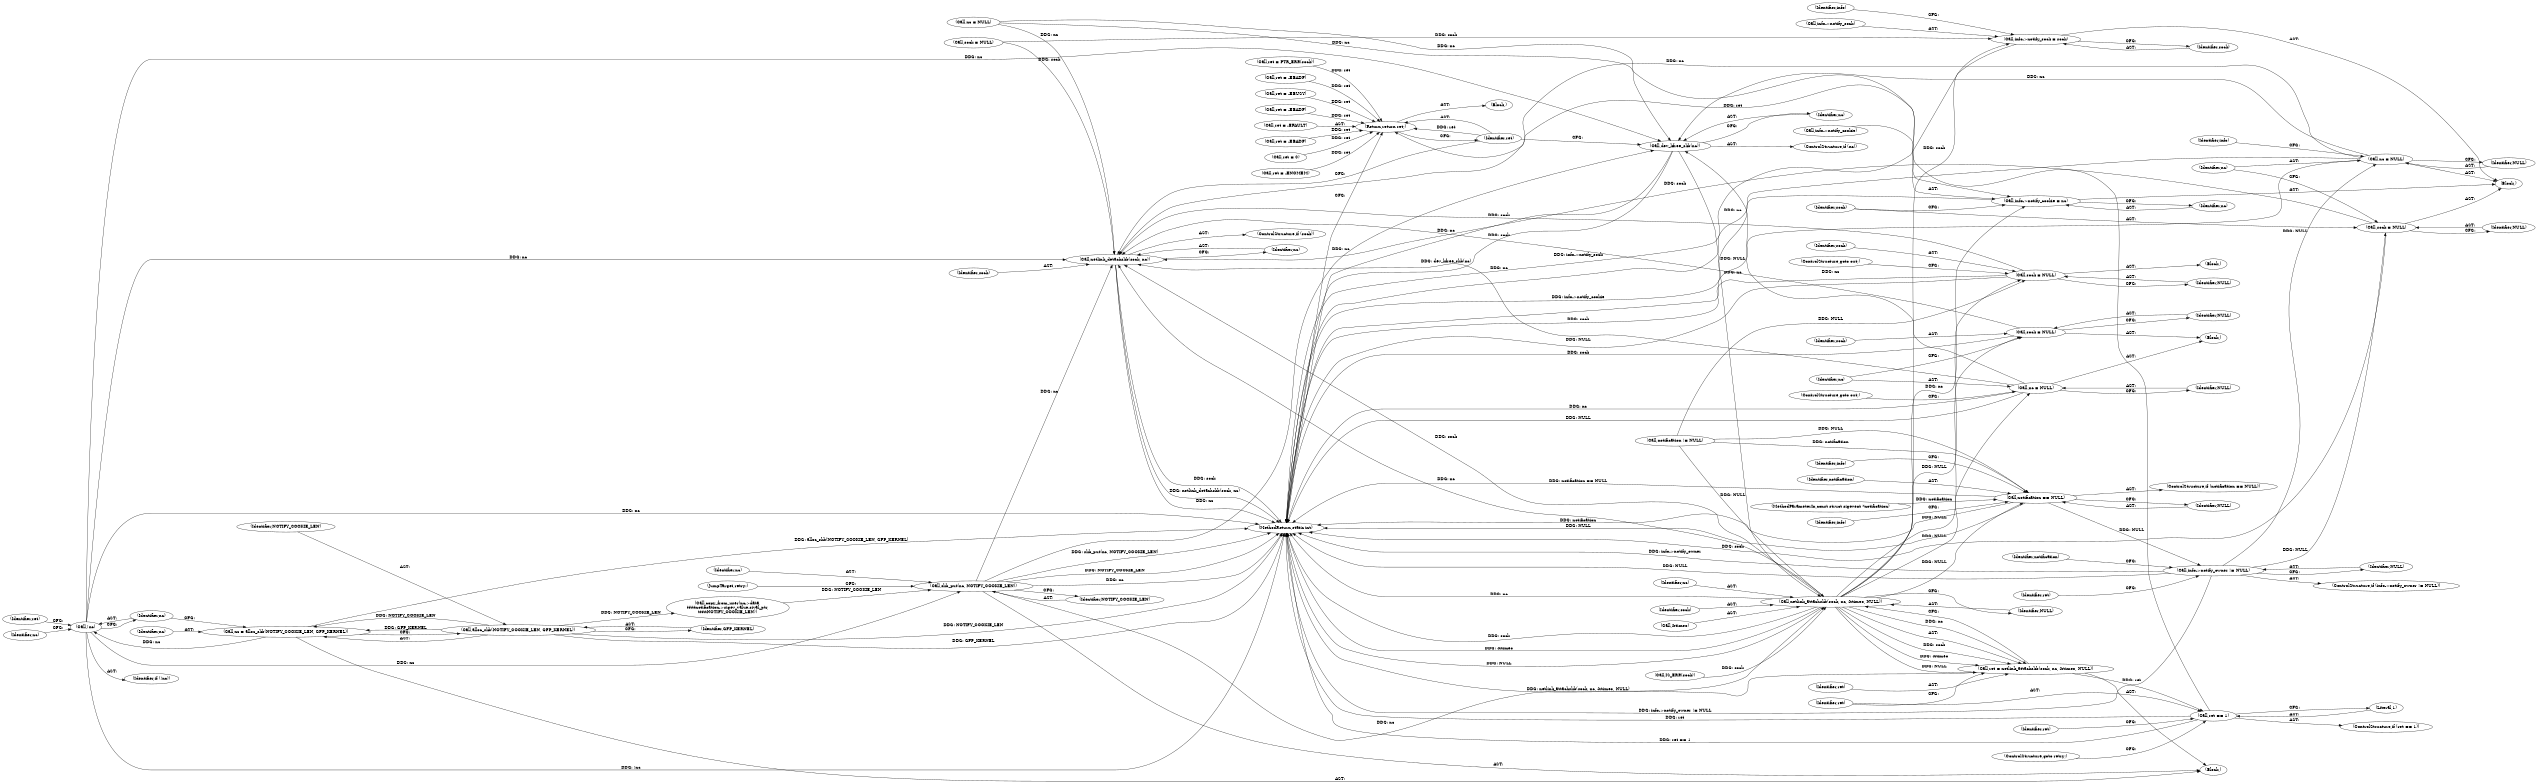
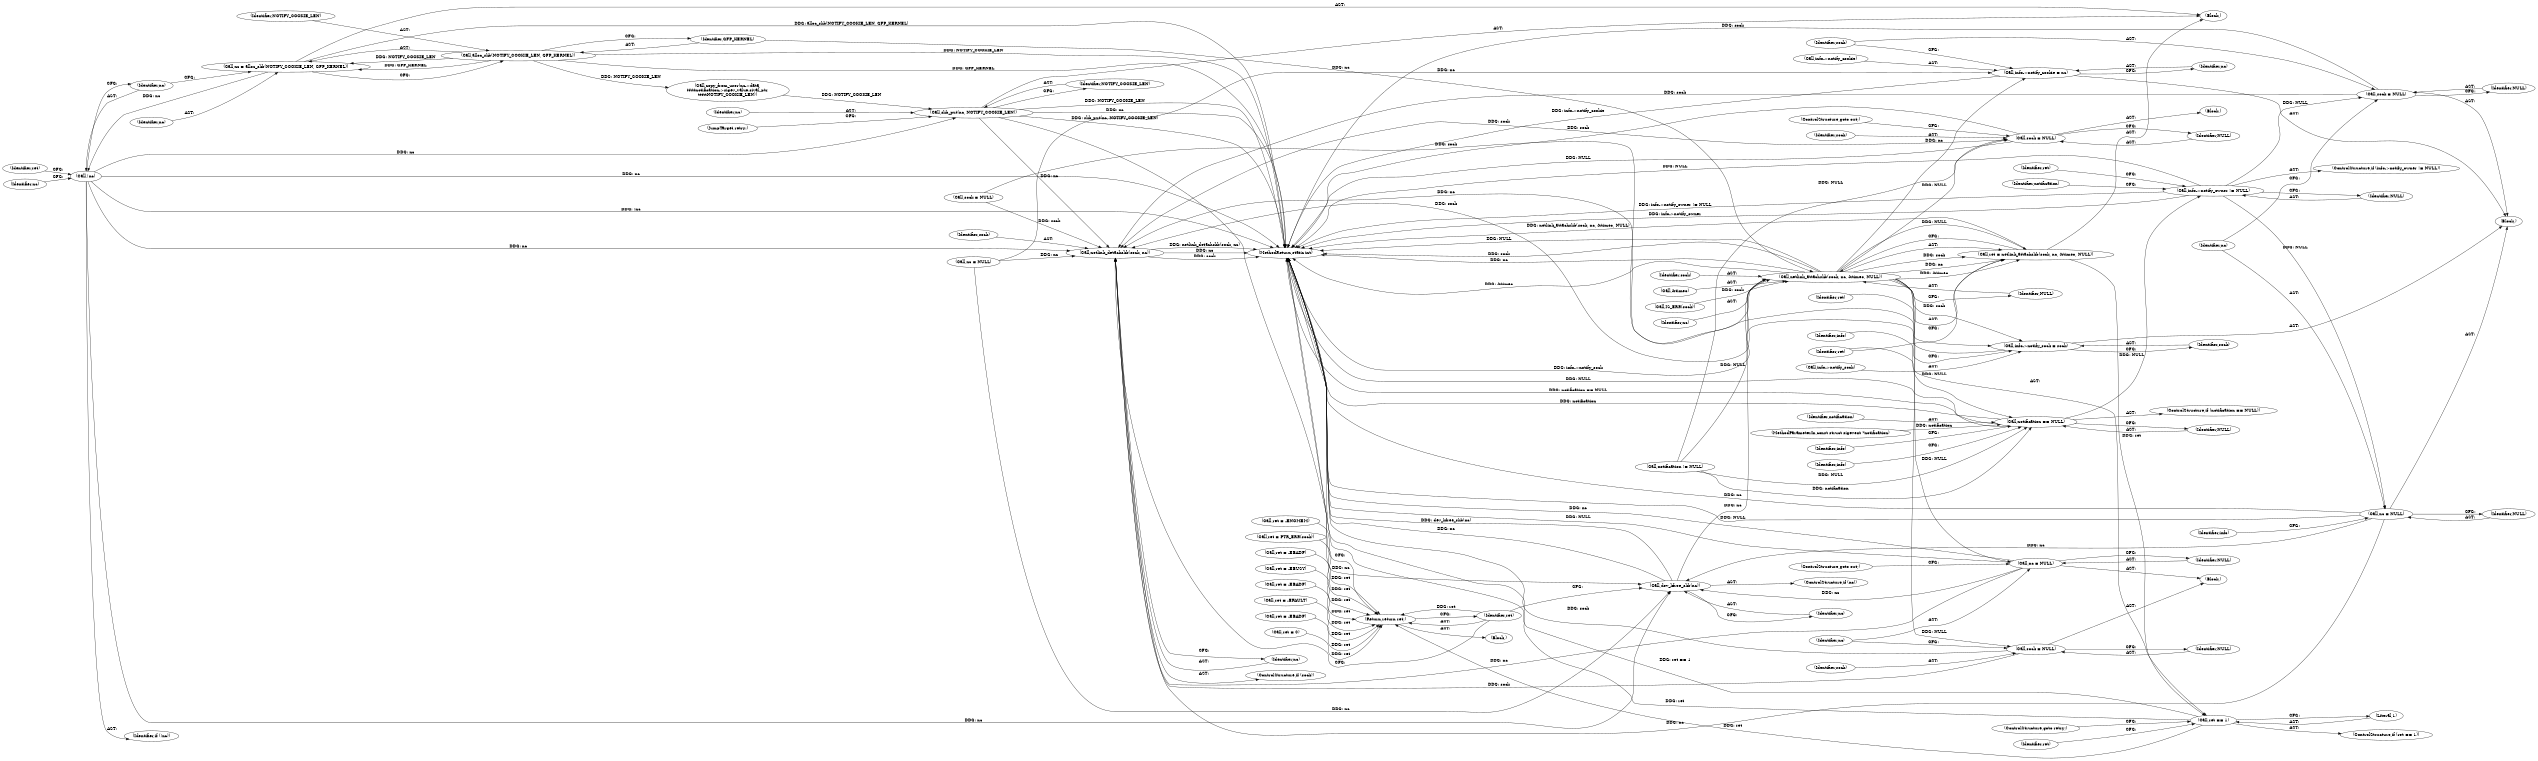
edge "(Call,ret = -EFAULT)" -> "(Return,return ret;)": label "AST: " -> "DDG: ret"
edge "(Call,skb_put(nc, NOTIFY_COOKIE_LEN))" -> "(Call,netlink_attachskb(sock, nc, &timeo, NULL))": now "(Identifier,GFP_KERNEL)" -> "(Call,netlink_attachskb(sock, nc, &timeo, NULL))"
